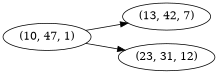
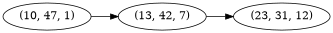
edge "(10, 47, 1)" -> "(23, 31, 12)": now "(13, 42, 7)" -> "(23, 31, 12)"
